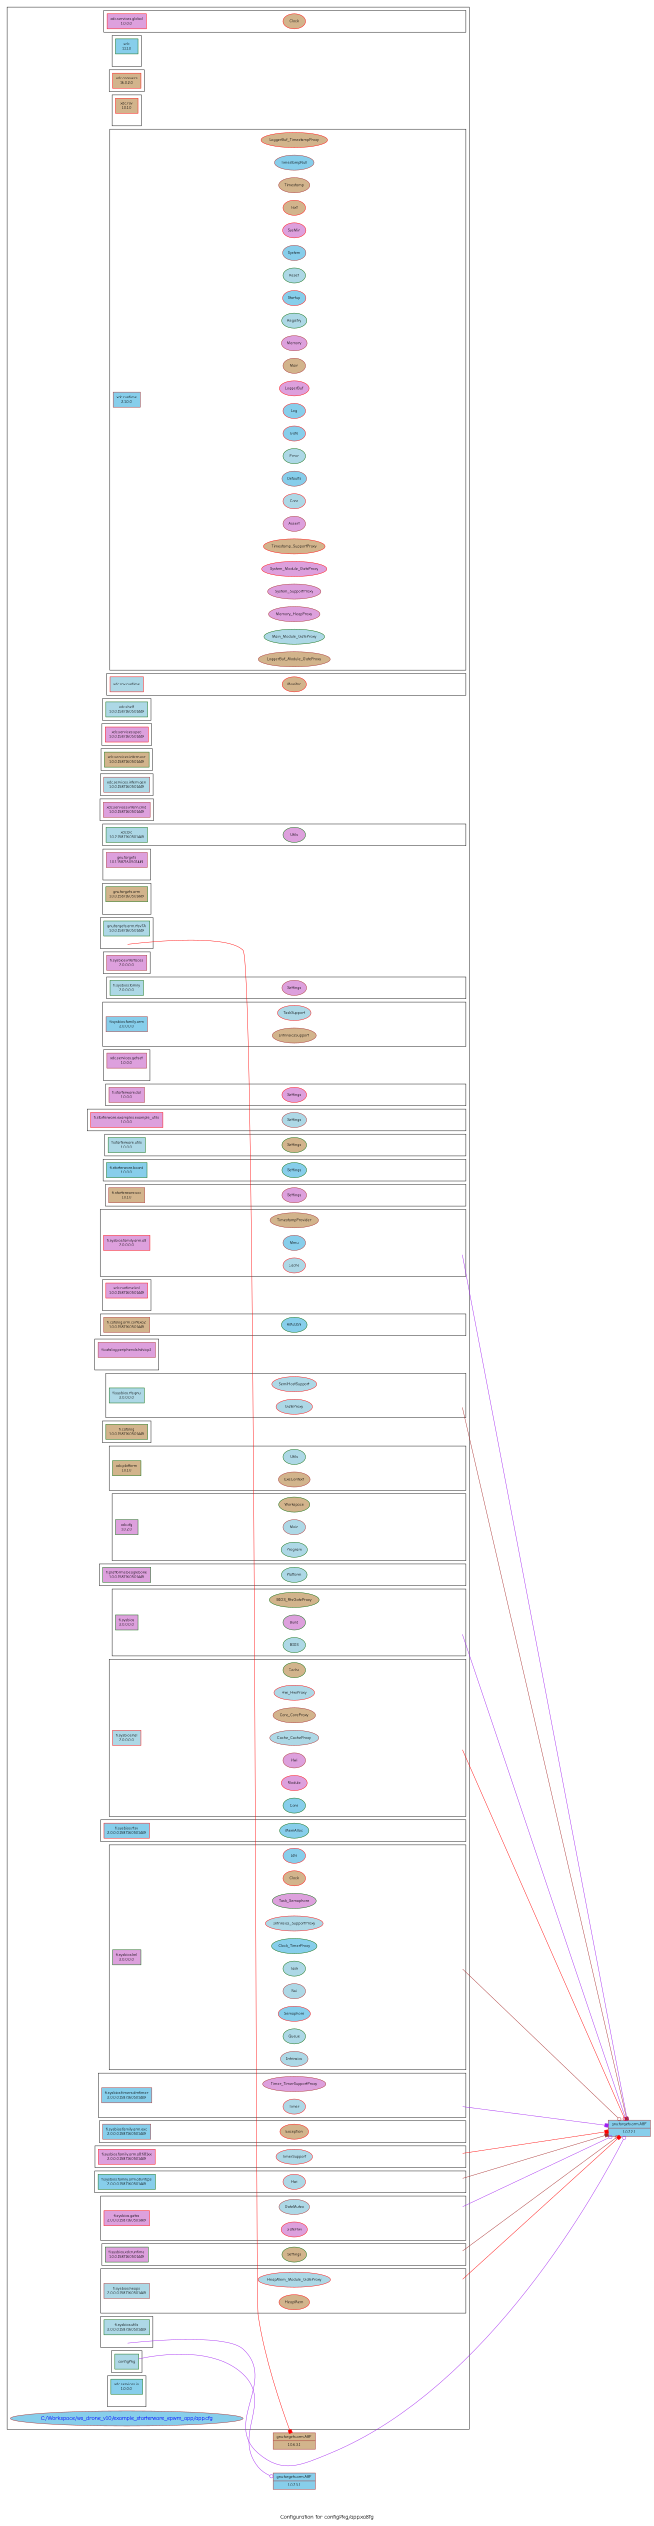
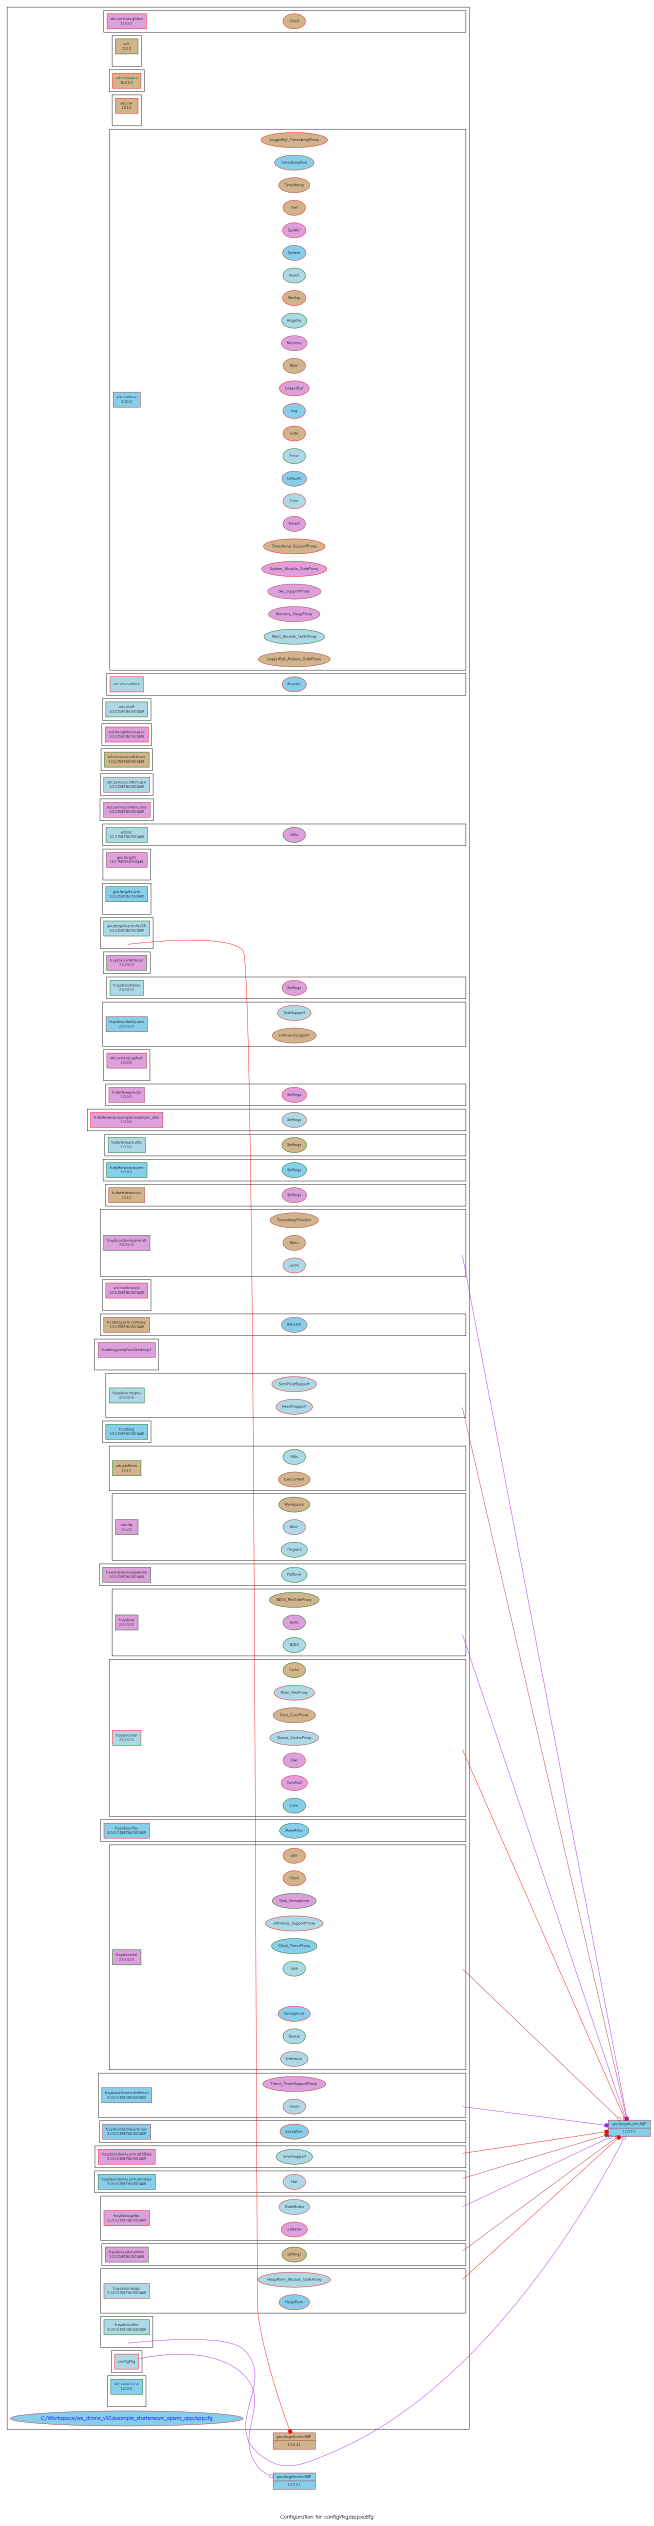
node "xdc 1,1,1,0": fillcolor skyblue -> tan
node "Startup": fillcolor skyblue -> tan
node "Gate": fillcolor skyblue -> tan
node "System_SupportProxy": label "System_SupportProxy" -> "Swi_SupportProxy"
node "Monitor": fillcolor tan -> skyblue
node "xdc.services.spec 1,0,0,1587160501449": label "xdc.services.spec 1,0,0,1587160501449" -> "xdc.beaglebone.spec 1,0,0,1587160501449"
node "xdc.services.intern.xsr 1,0,0,1587160501449": label "xdc.services.intern.xsr 1,0,0,1587160501449" -> "xdc.services.intern.xsr 1,0,0,7587160501449"
node "gnu.targets.arm 1,0,0,1587160501449": fillcolor tan -> skyblue
node "ti.sysbios.interfaces 2,0,0,0,0": color brown -> darkgreen
node "ti.sysbios.family.arm.a8 2,0,0,0,0": color red -> darkgreen
node "Mmu": fillcolor skyblue -> tan
node "AM3359": color darkgreen -> brown
node "GateProxy": label "GateProxy" -> "ReentSupport"
node "ti.catalog 1,0,0,1587160501449": fillcolor tan -> skyblue
node "ti.platforms.beaglebone 1,0,0,1587160501449": label "ti.platforms.beaglebone 1,0,0,1587160501449" -> "ti.examples.beaglebone 1,0,0,1587160501449"
node "Hwi_HwiProxy": label "Hwi_HwiProxy" -> "Main_HwiProxy"
node "Cache_CacheProxy": label "Cache_CacheProxy" -> "Queue_CacheProxy"
node "Module": label "Module" -> "CoreNull"
node "Idle": fillcolor skyblue -> tan
node "Swi": removed
node "Exception": fillcolor tan -> skyblue
node "TimerSupport": color red -> darkgreen
node "HeapMem": fillcolor tan -> skyblue
node "configPkg": color darkgreen -> red
